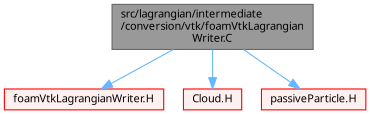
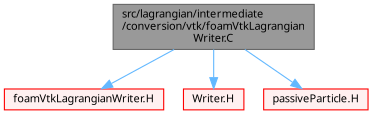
node "Cloud.H": label "Cloud.H" -> "Writer.H"
